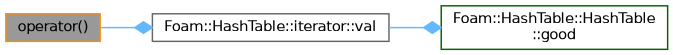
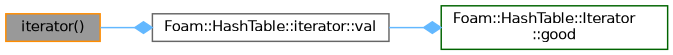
node "operator()": label "operator()" -> "iterator()"
node "Foam::HashTable::HashTable ::good": label "Foam::HashTable::HashTable ::good" -> "Foam::HashTable::Iterator ::good"
